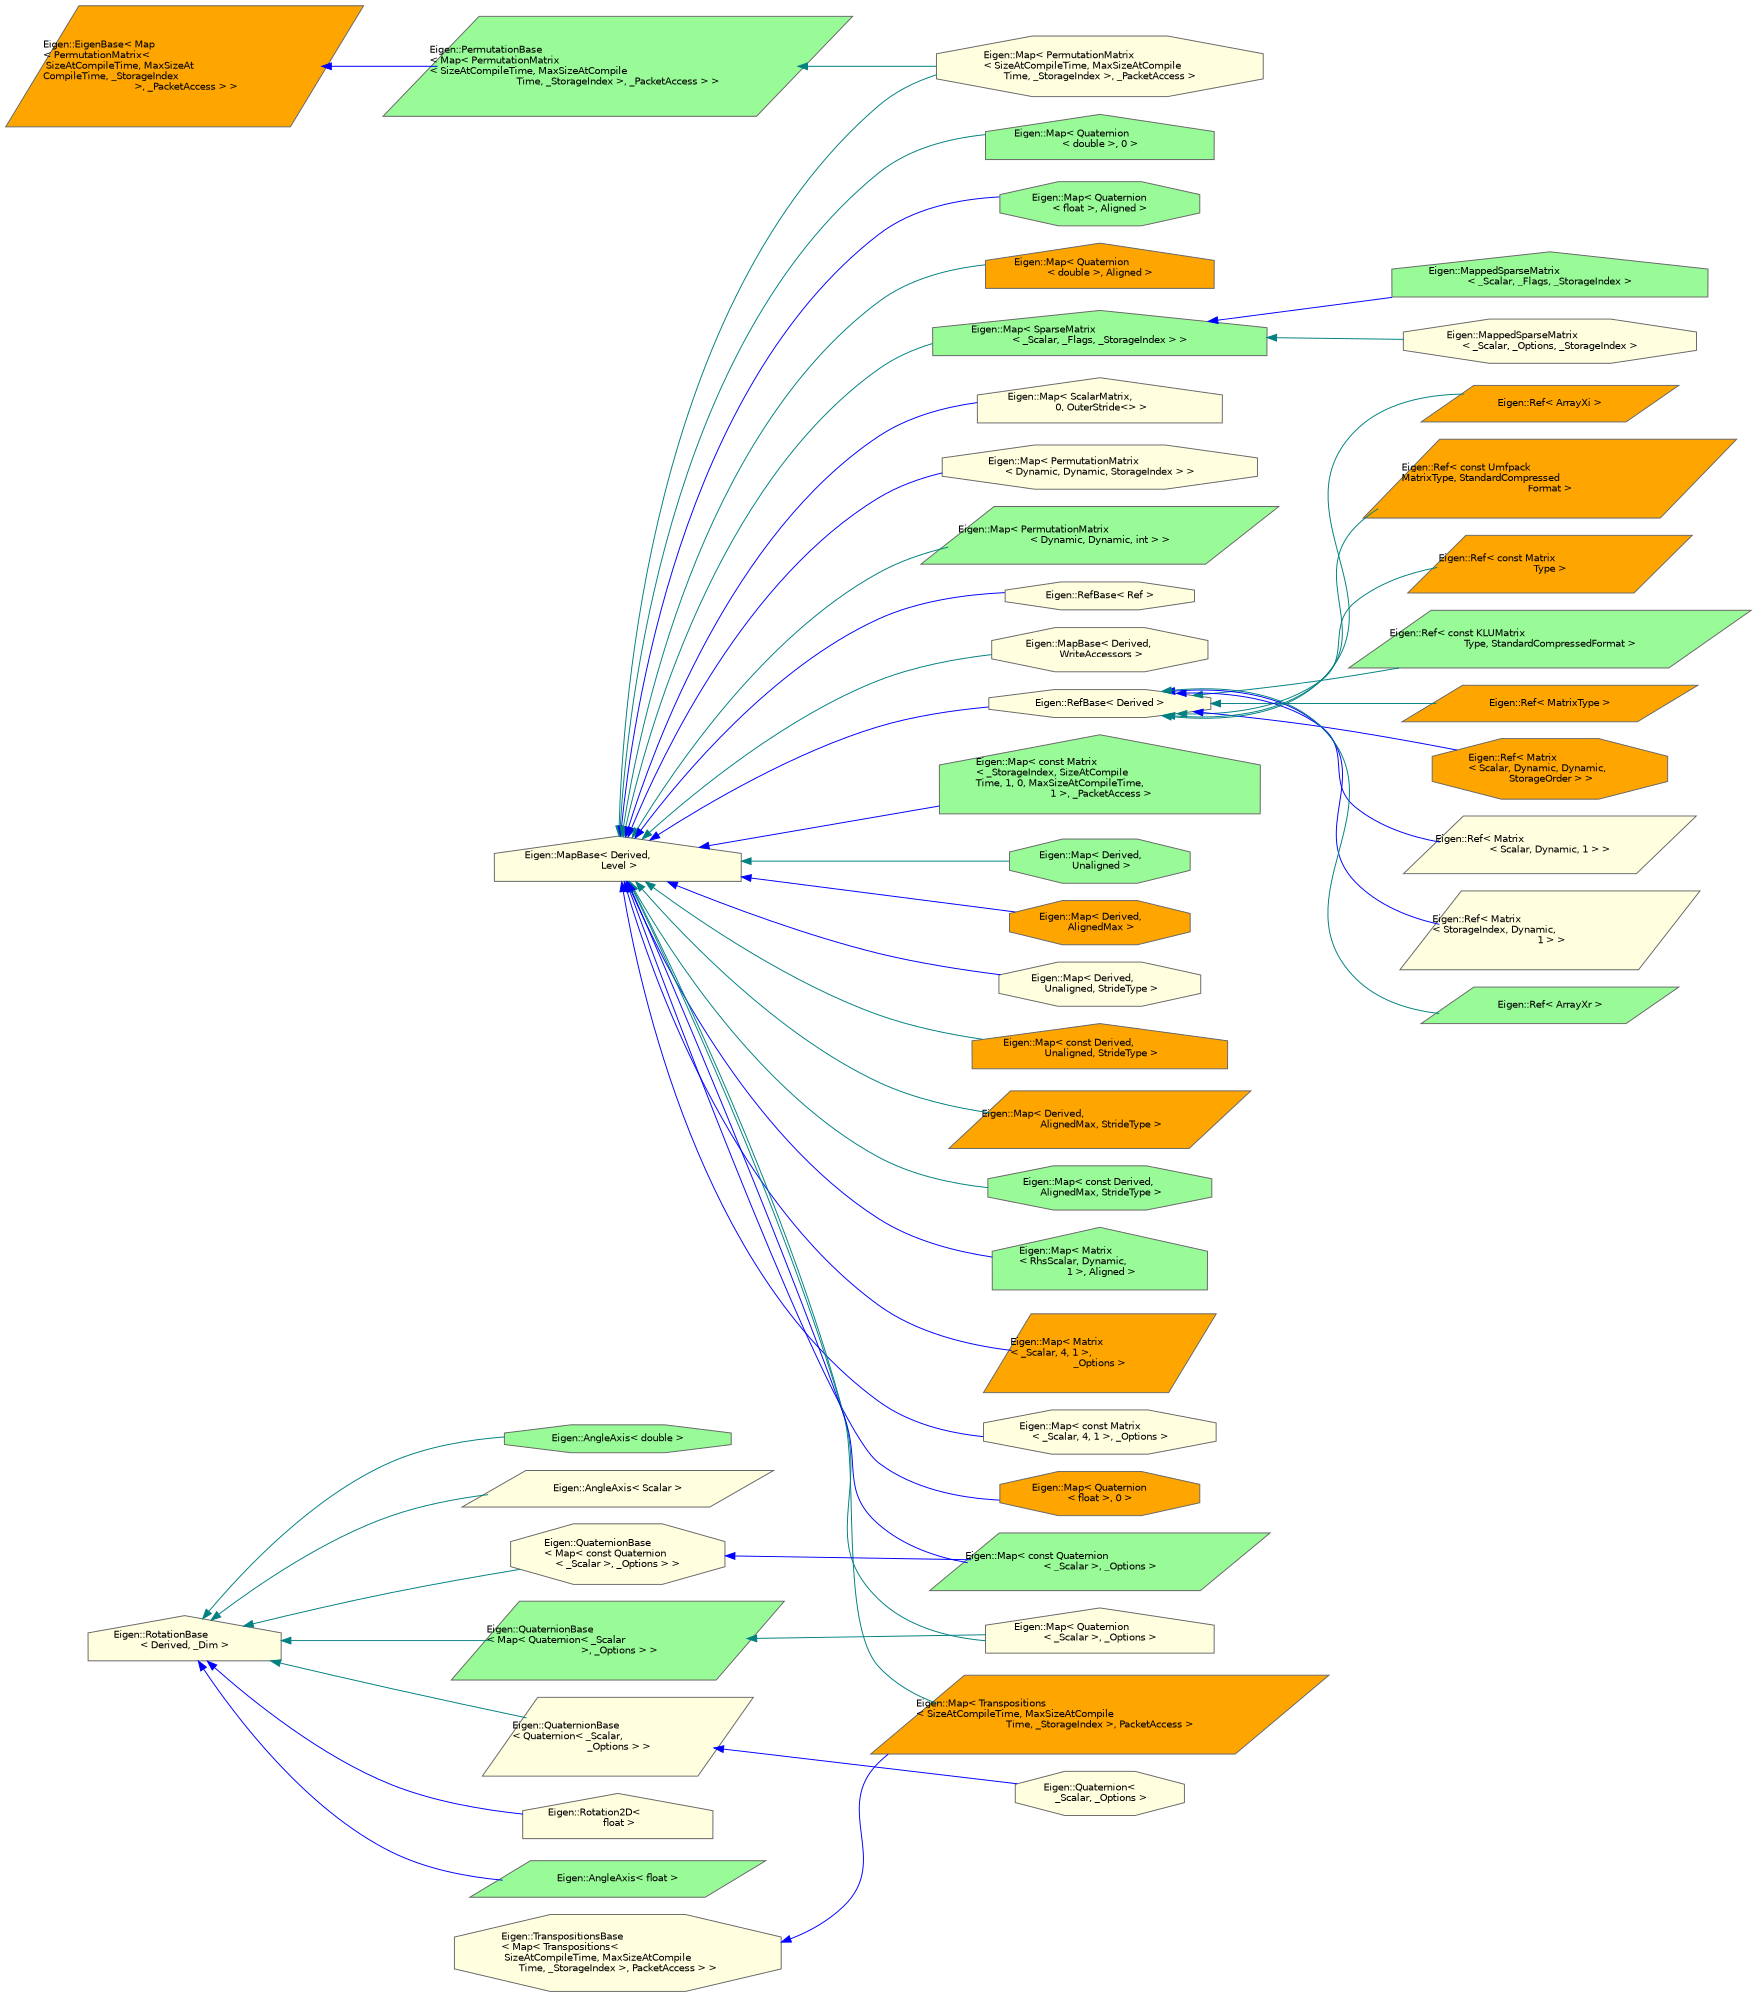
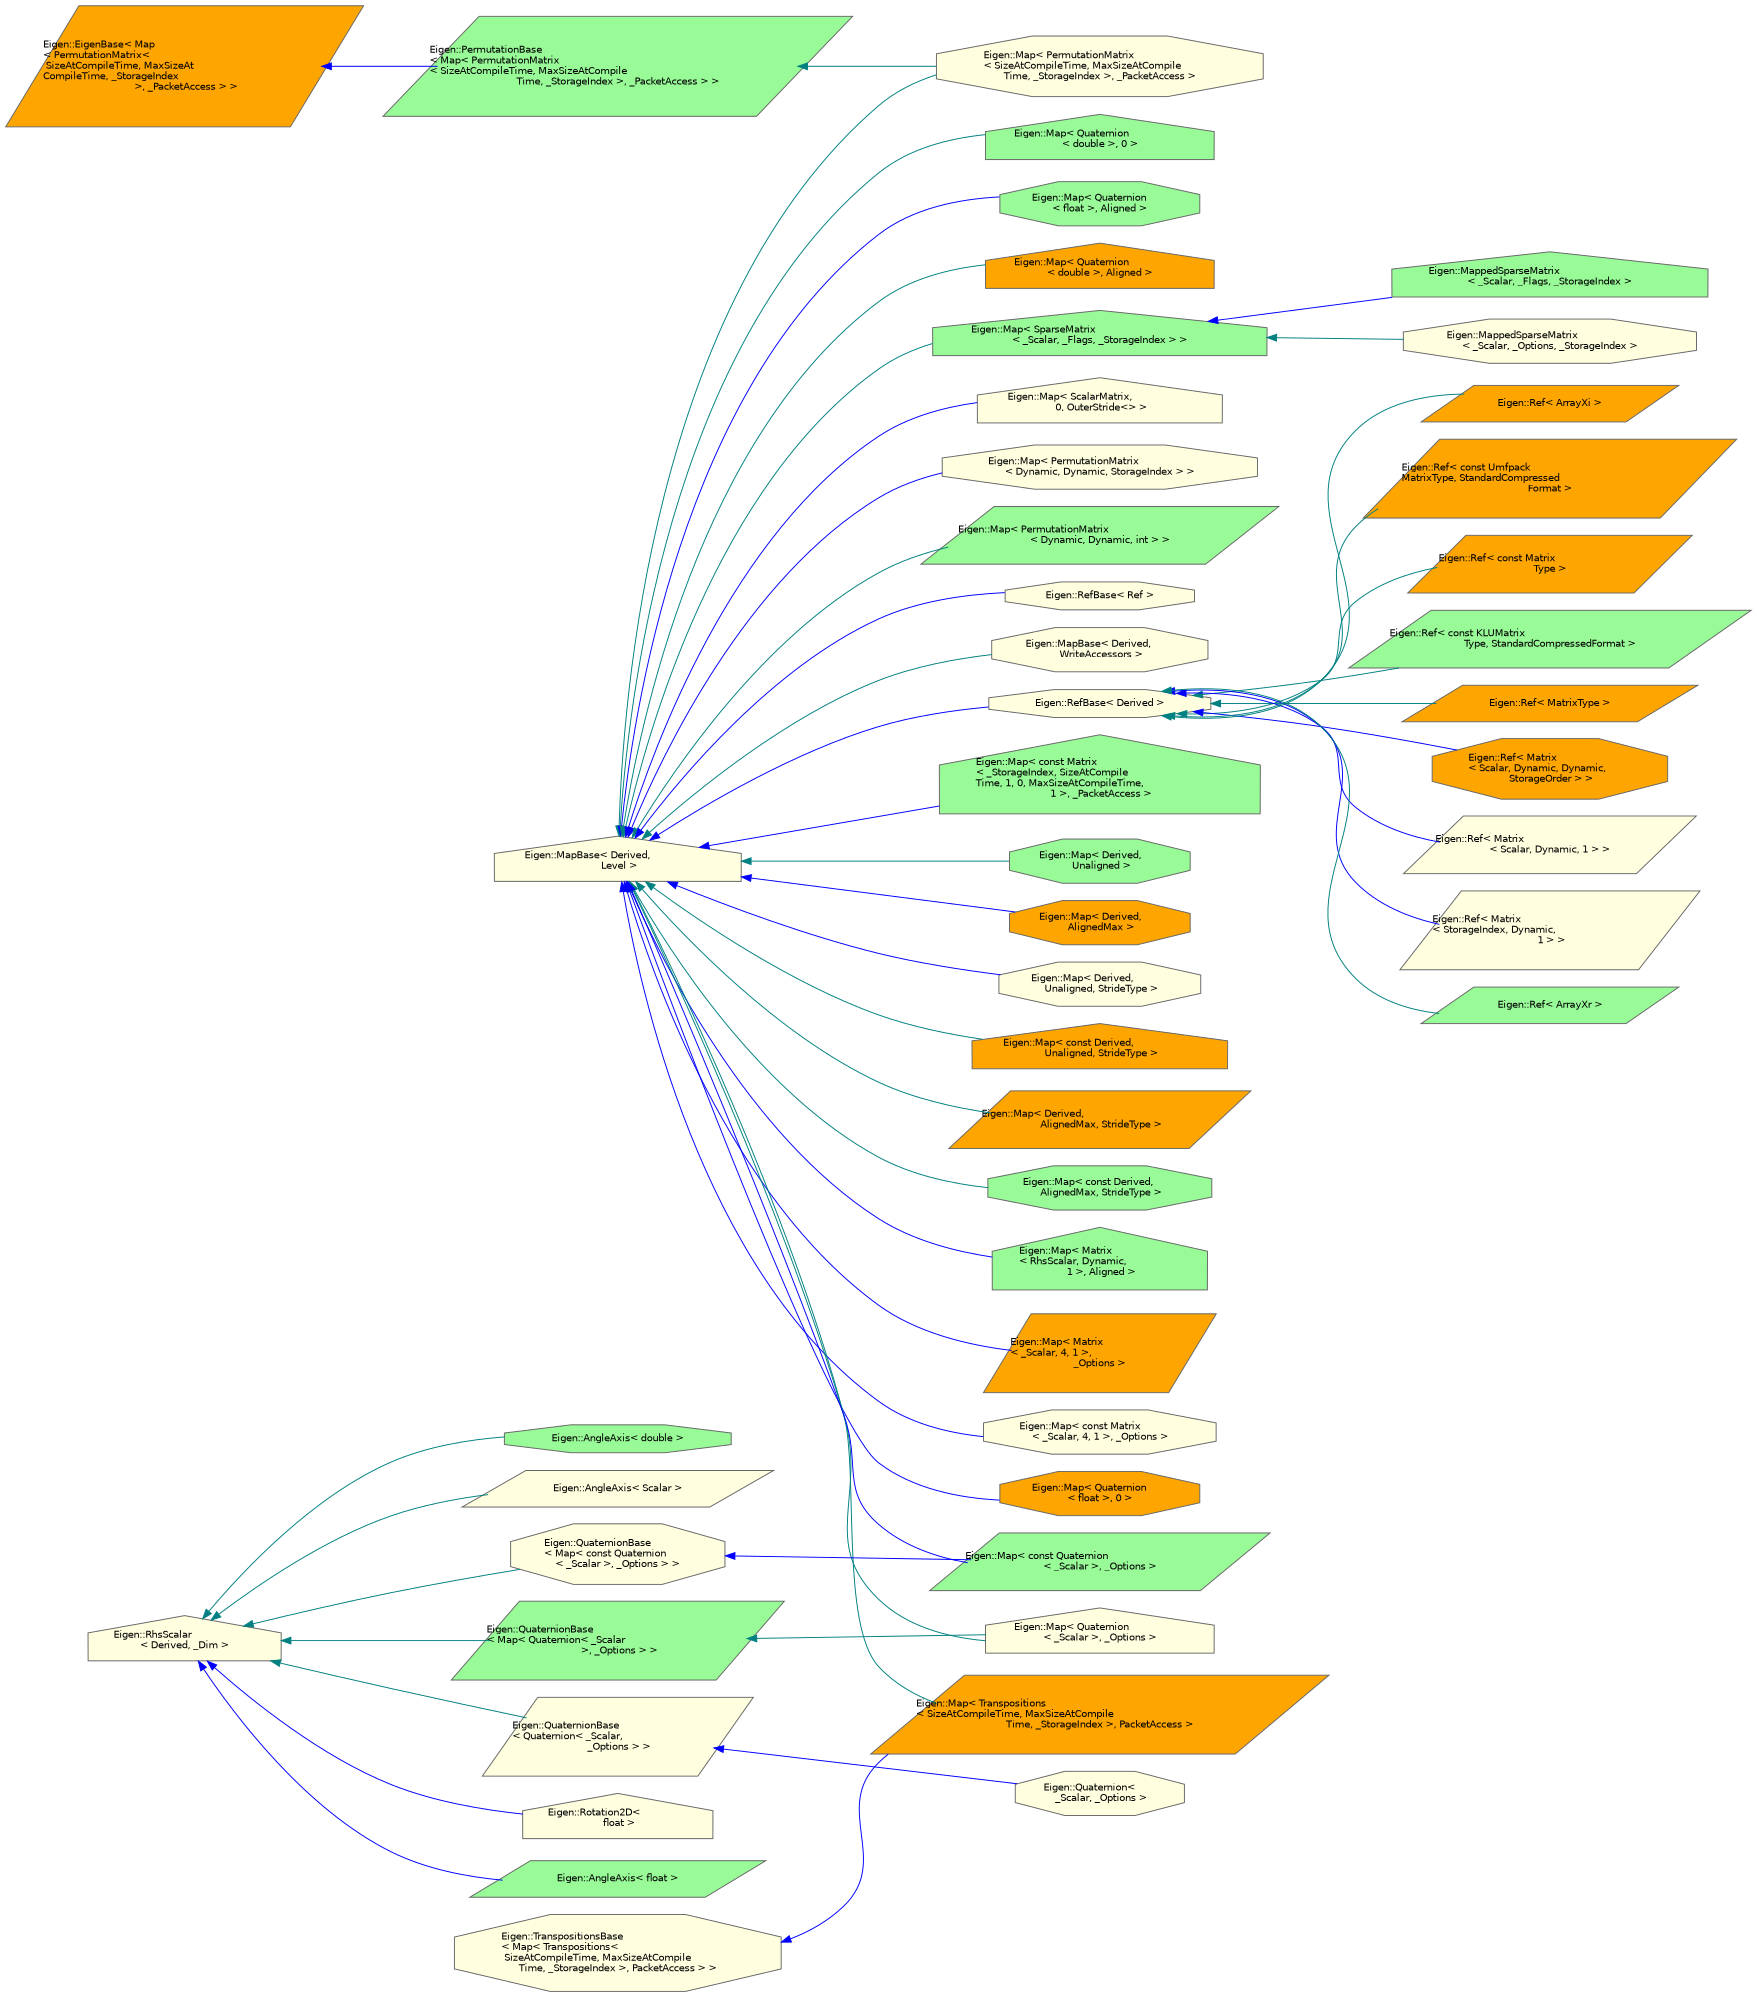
node "Eigen::RotationBase < Derived, _Dim >": label "Eigen::RotationBase < Derived, _Dim >" -> "Eigen::RhsScalar < Derived, _Dim >"
